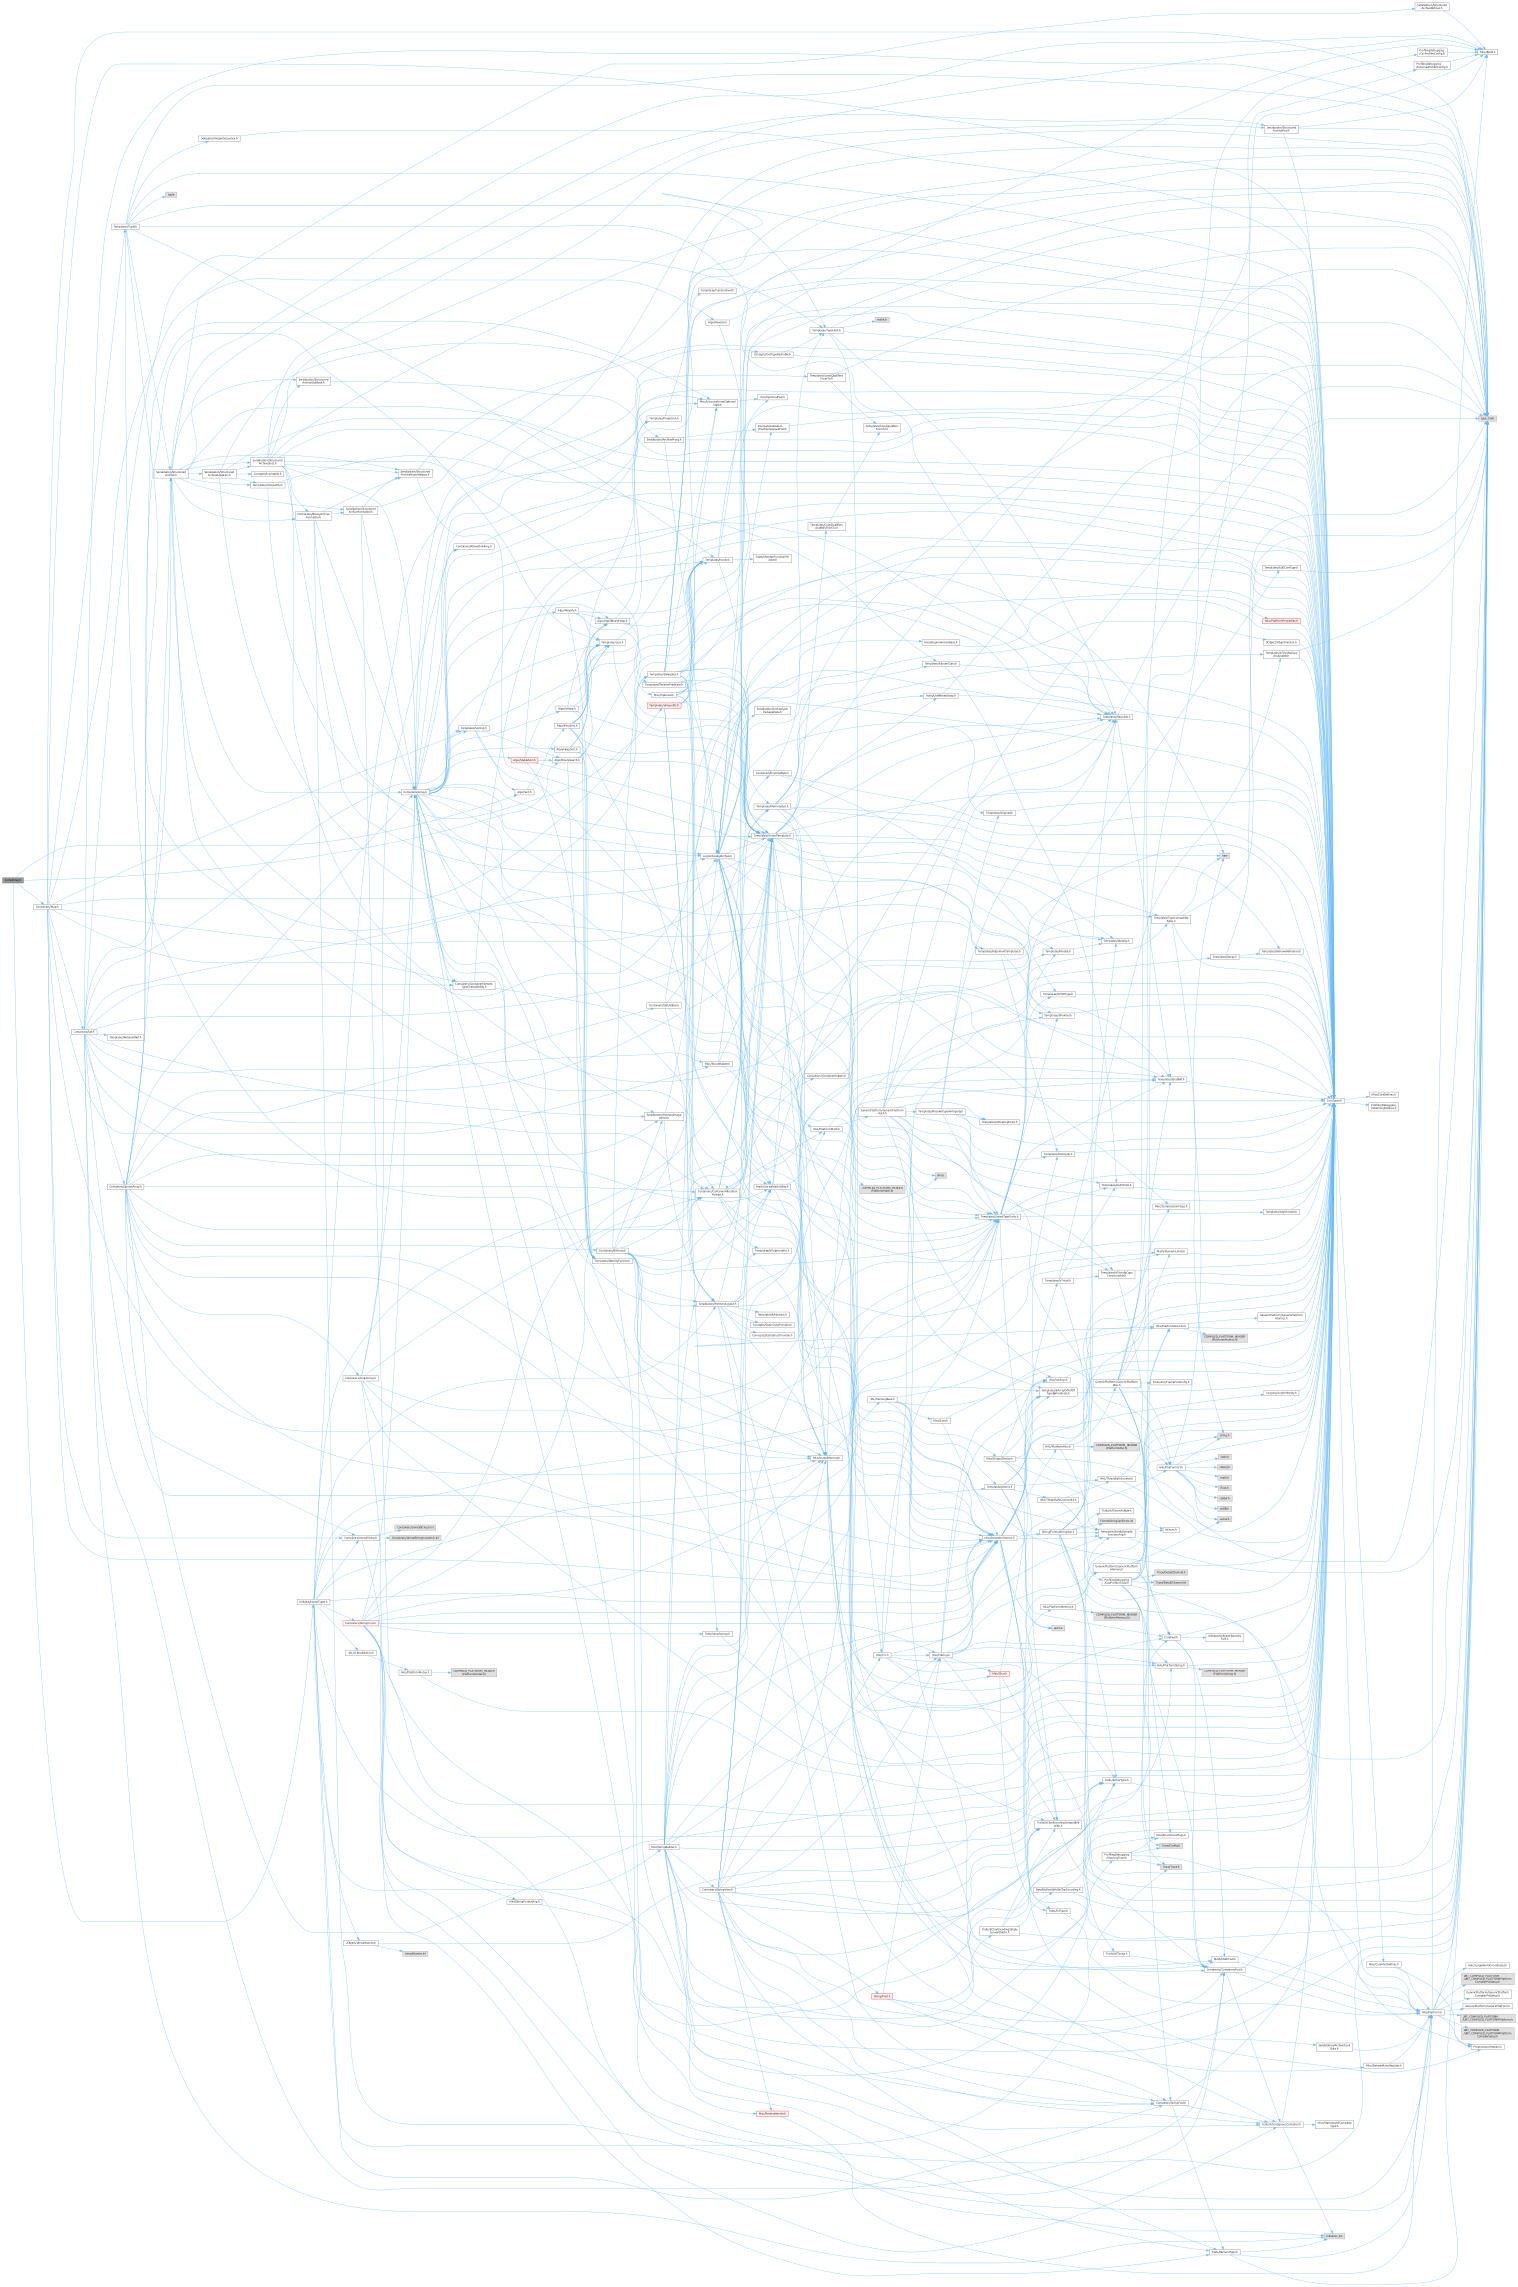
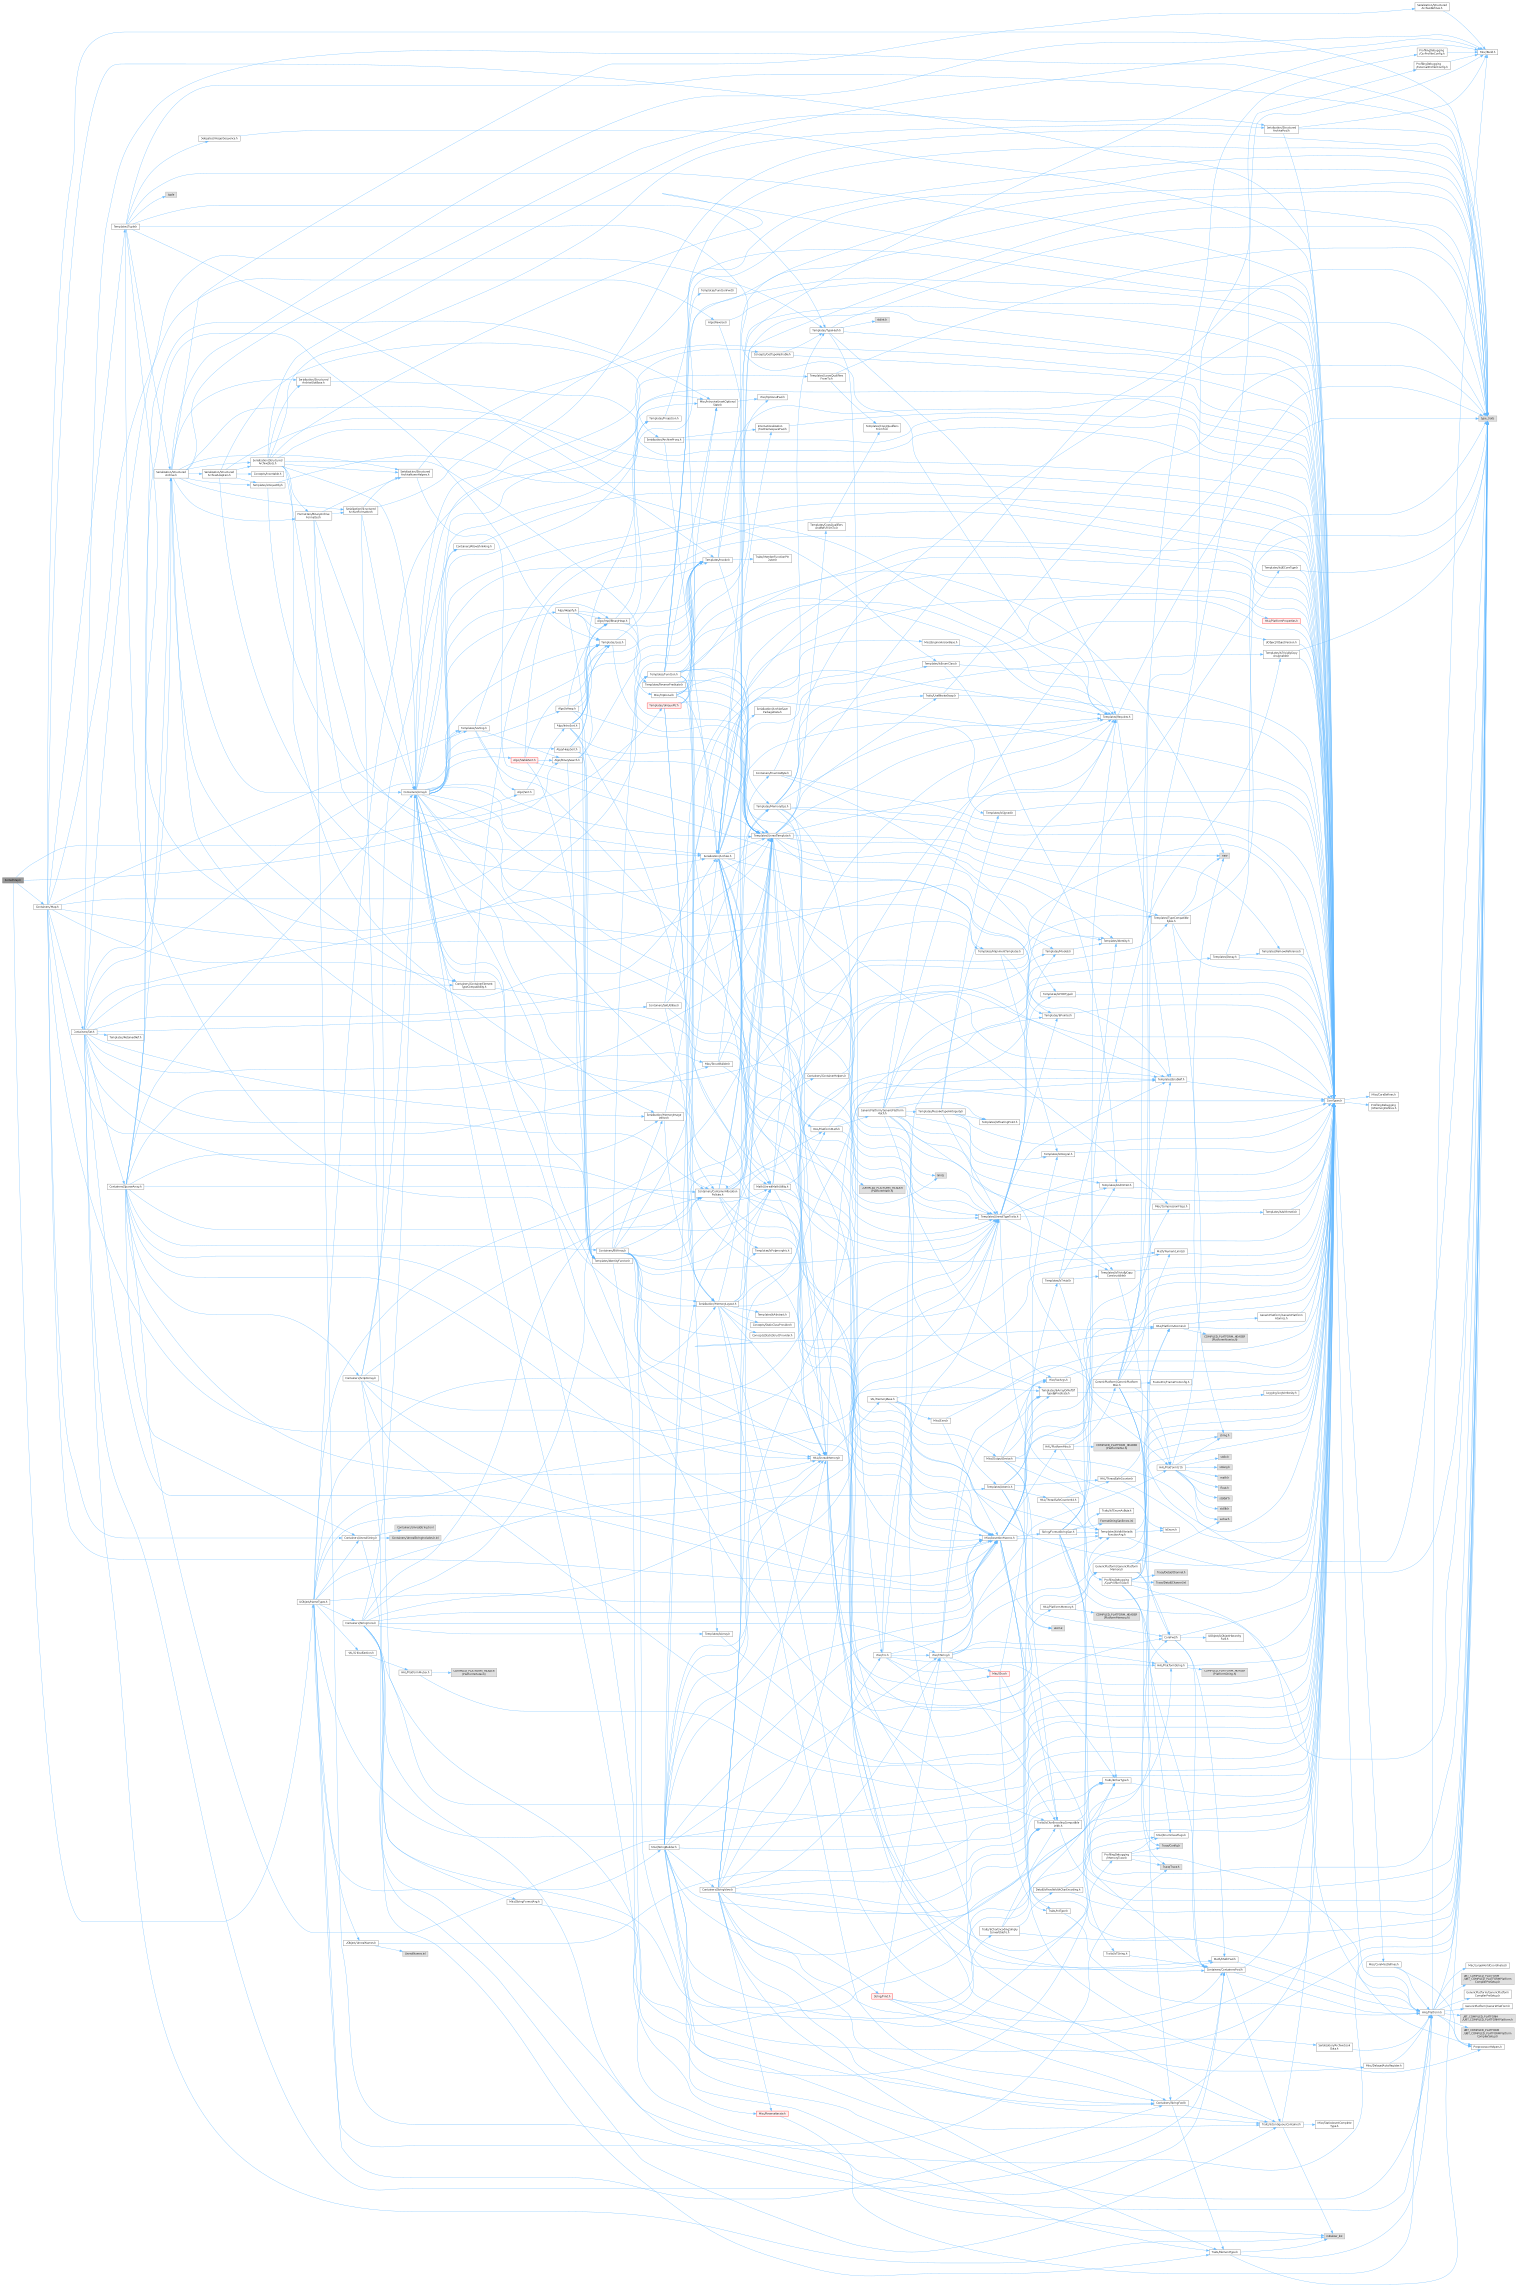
node "Templates/Delegates.h": label "Templates/Delegates.h" -> "Templates/Function.h"
node "LogVerbosity/Archive.h": label "LogVerbosity/Archive.h" -> "Serialization/Archive.h"
edge "Containers/SparseArray.h" -> "Containers/SetUtilities.h": now "Containers/Set.h" -> "Containers/SetUtilities.h"
node "Containers/StringConv.h": color red -> grey40
